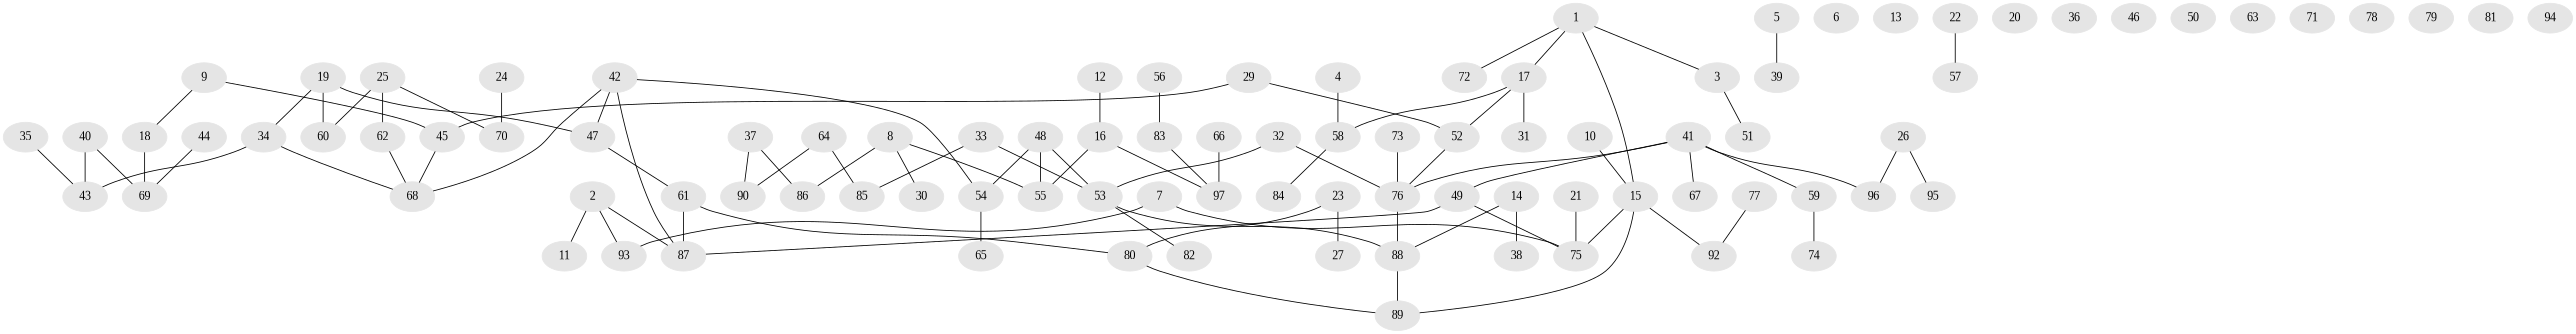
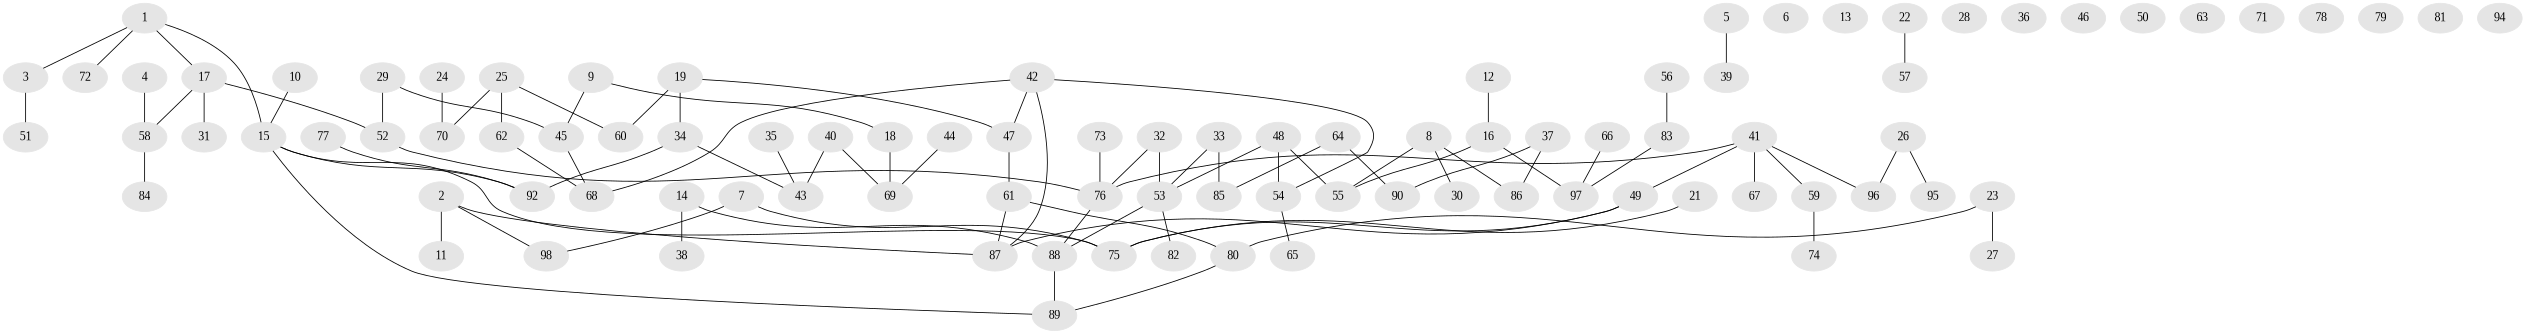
node "20": label "20" -> "28"
edge "34" -- "68": now "34" -- "92"
node "93": label "93" -> "98"
